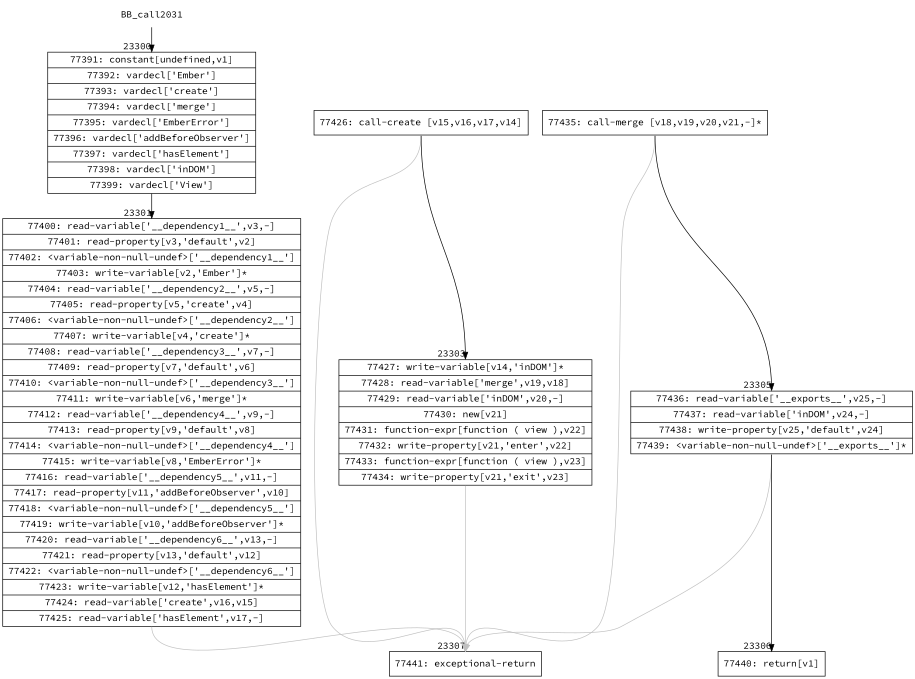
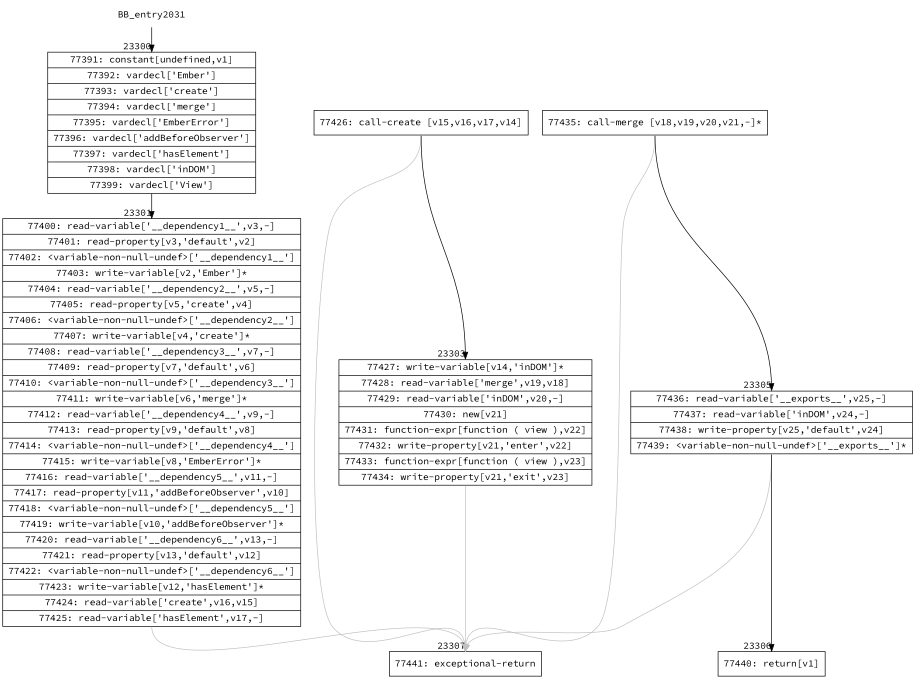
node "BB_call2031": label "BB_call2031" -> "BB_entry2031"
